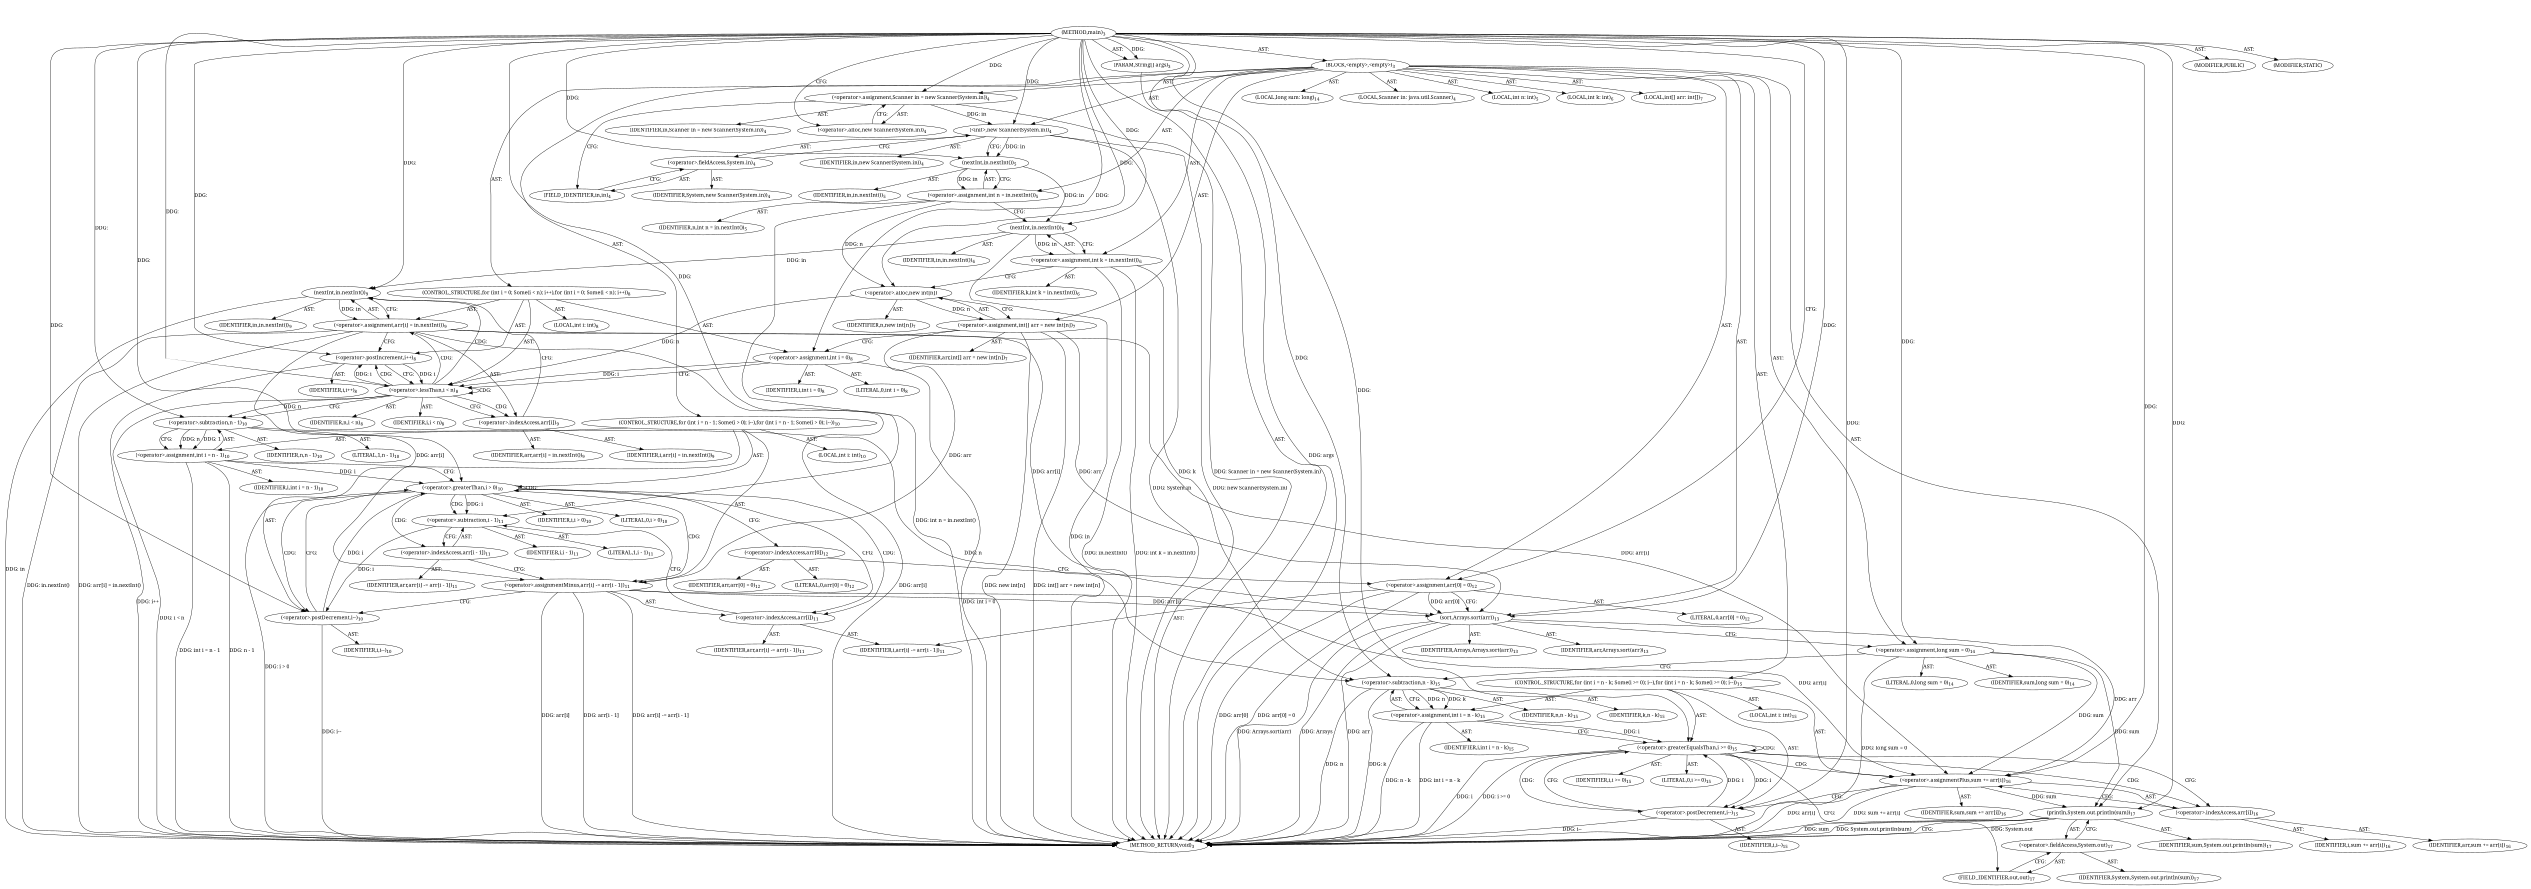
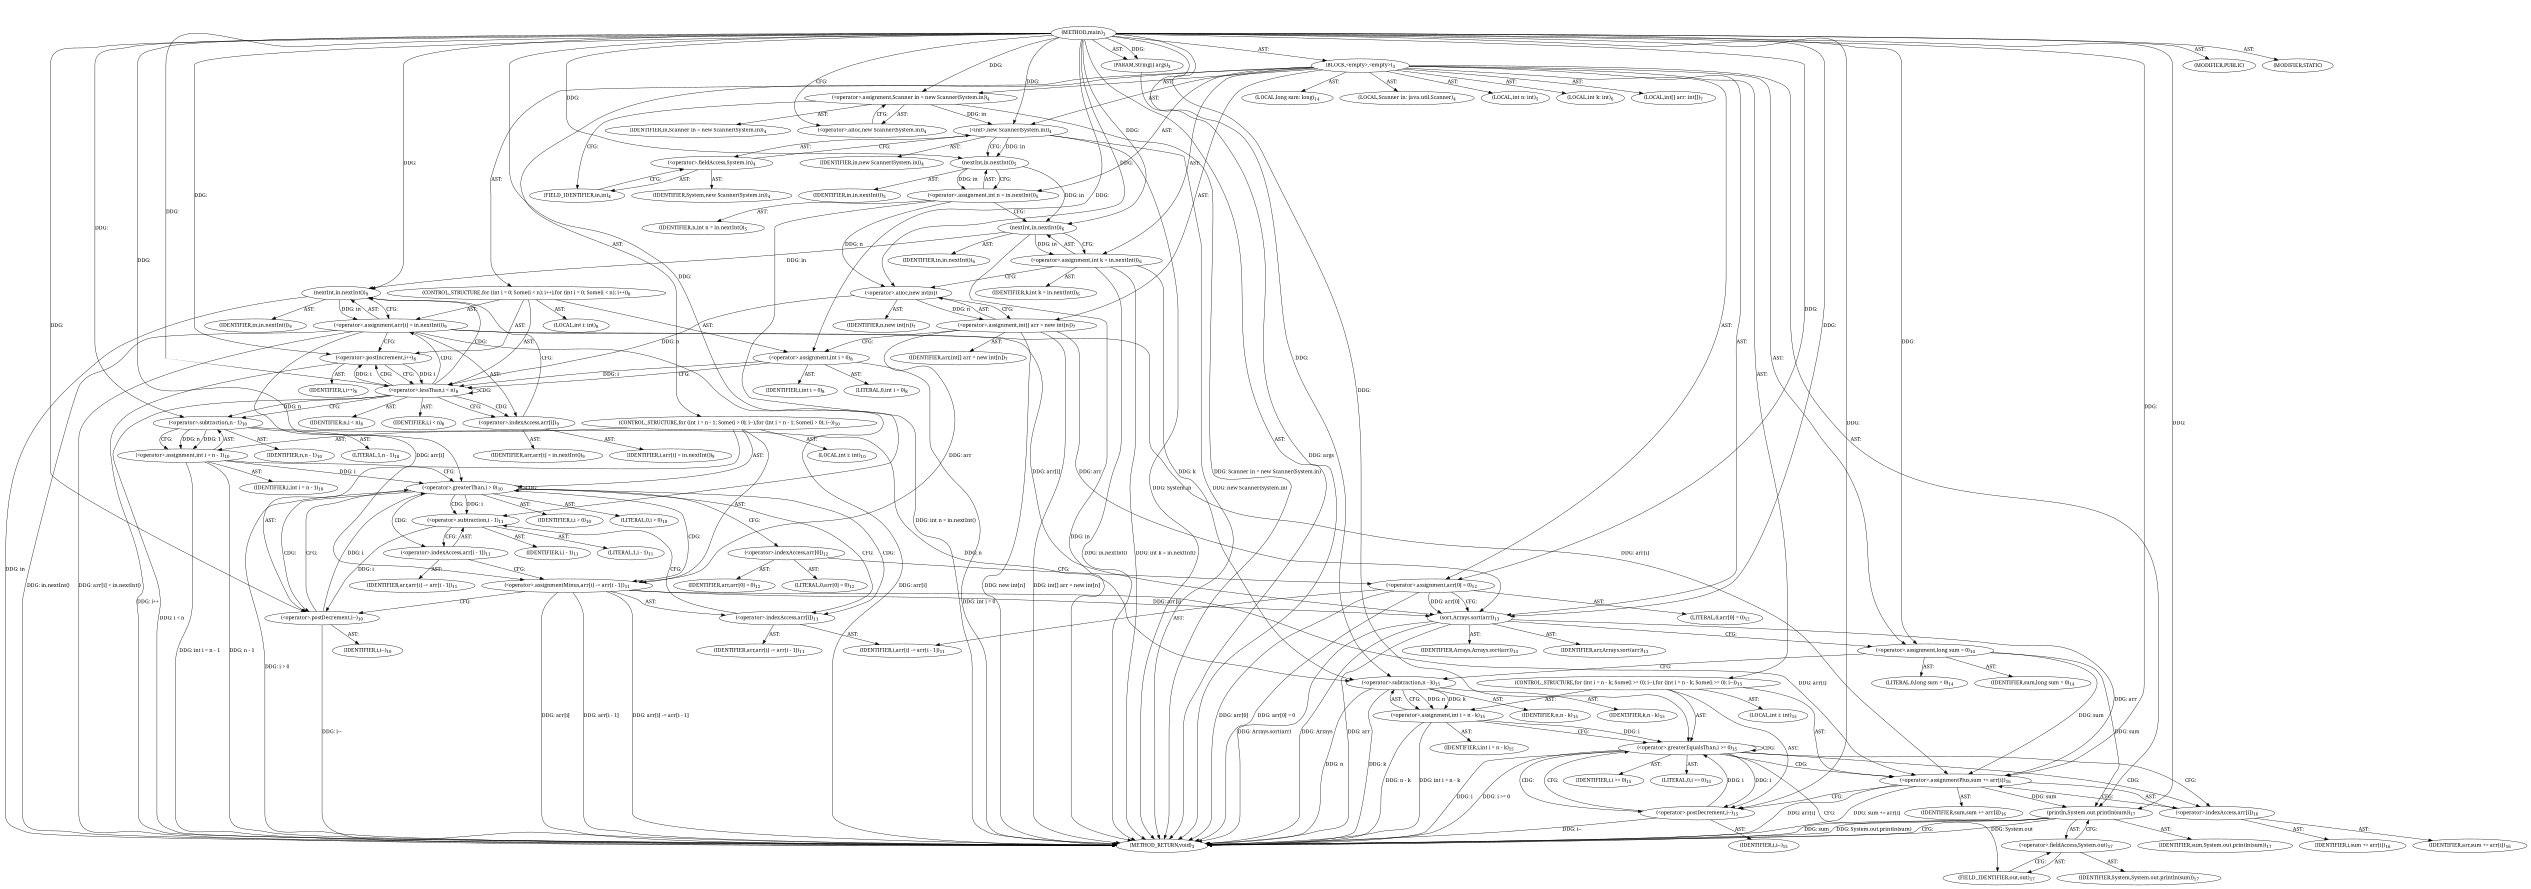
edge "(METHOD,main)" -> "(<operator>.assignment,arr[0] = 0)": label "CFG: " -> "DDG: "
edge "(<operator>.assignment,long sum = 0)" -> "(METHOD_RETURN,void)": removed, label "DDG: long sum = 0"
